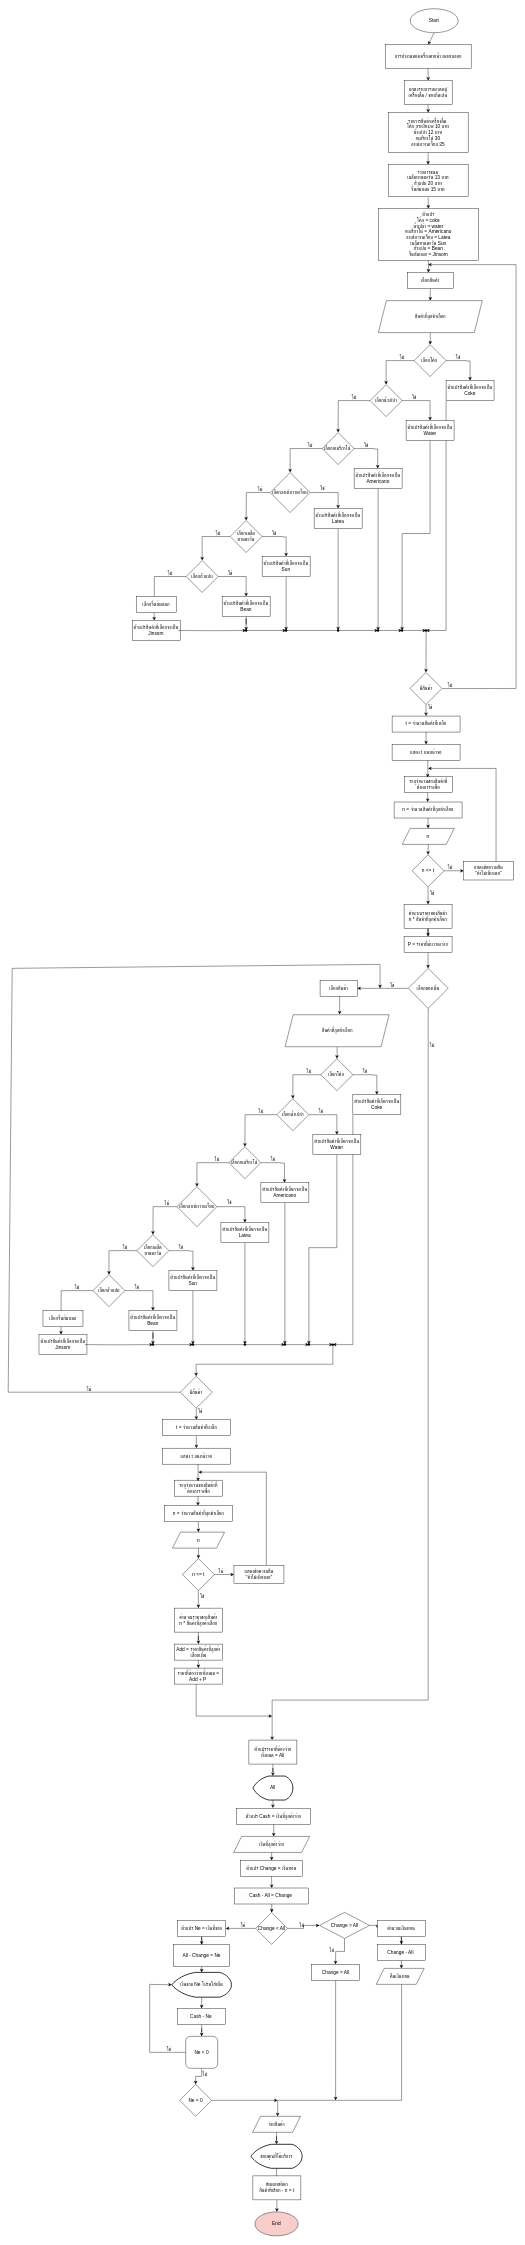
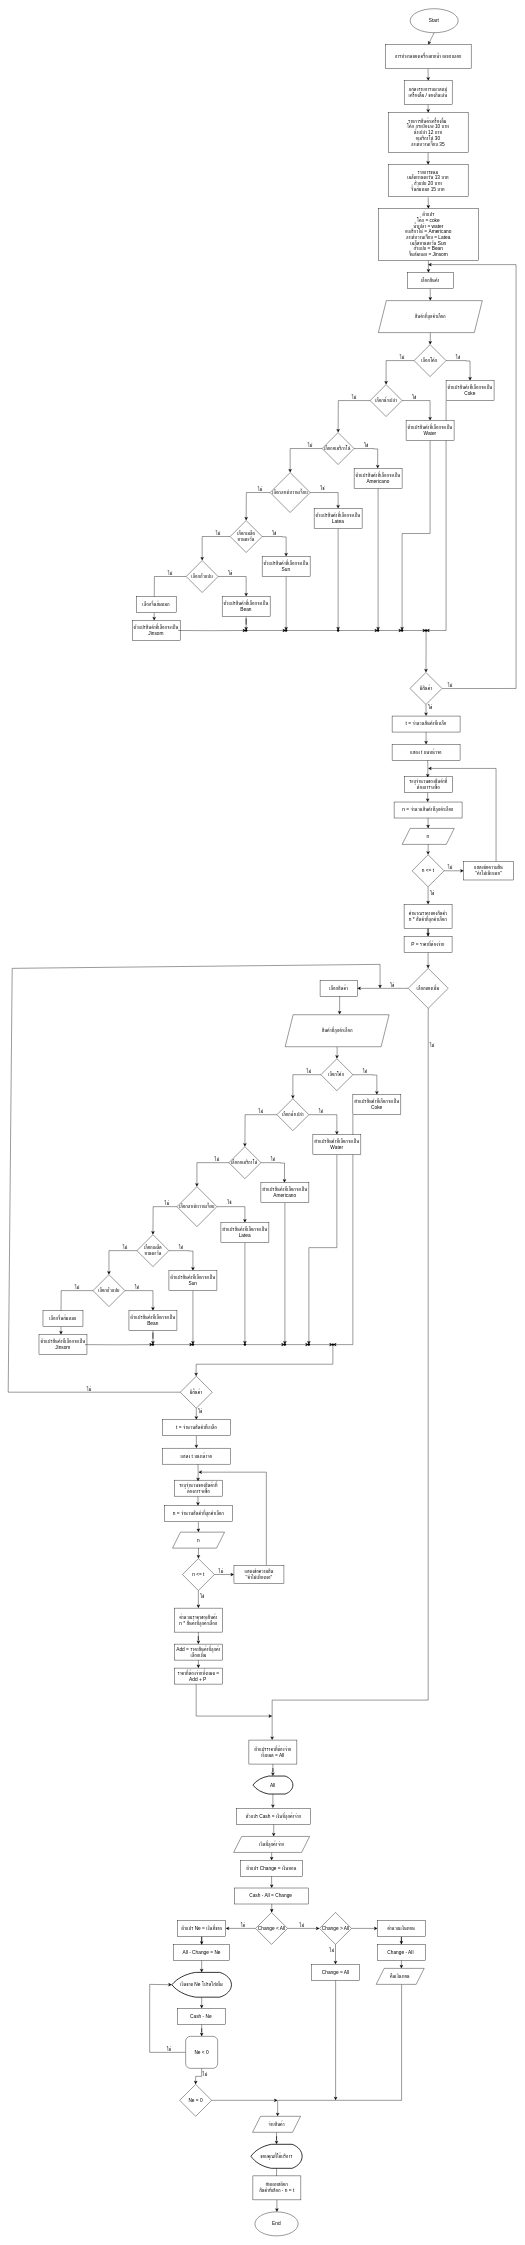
node "P = ราคาที่ต้หวานเจ่าย": label "P = ราคาที่ต้หวานเจ่าย" -> "P = ราคาที่ต้องจ่าย"
node "All": size 40x24 -> 40x18
node "Change > All": size 50x26 -> 32x32
node "All - Change = Ne": size 56x22 -> 56x16
node "End": fillcolor #f8cecc -> #ffffff
